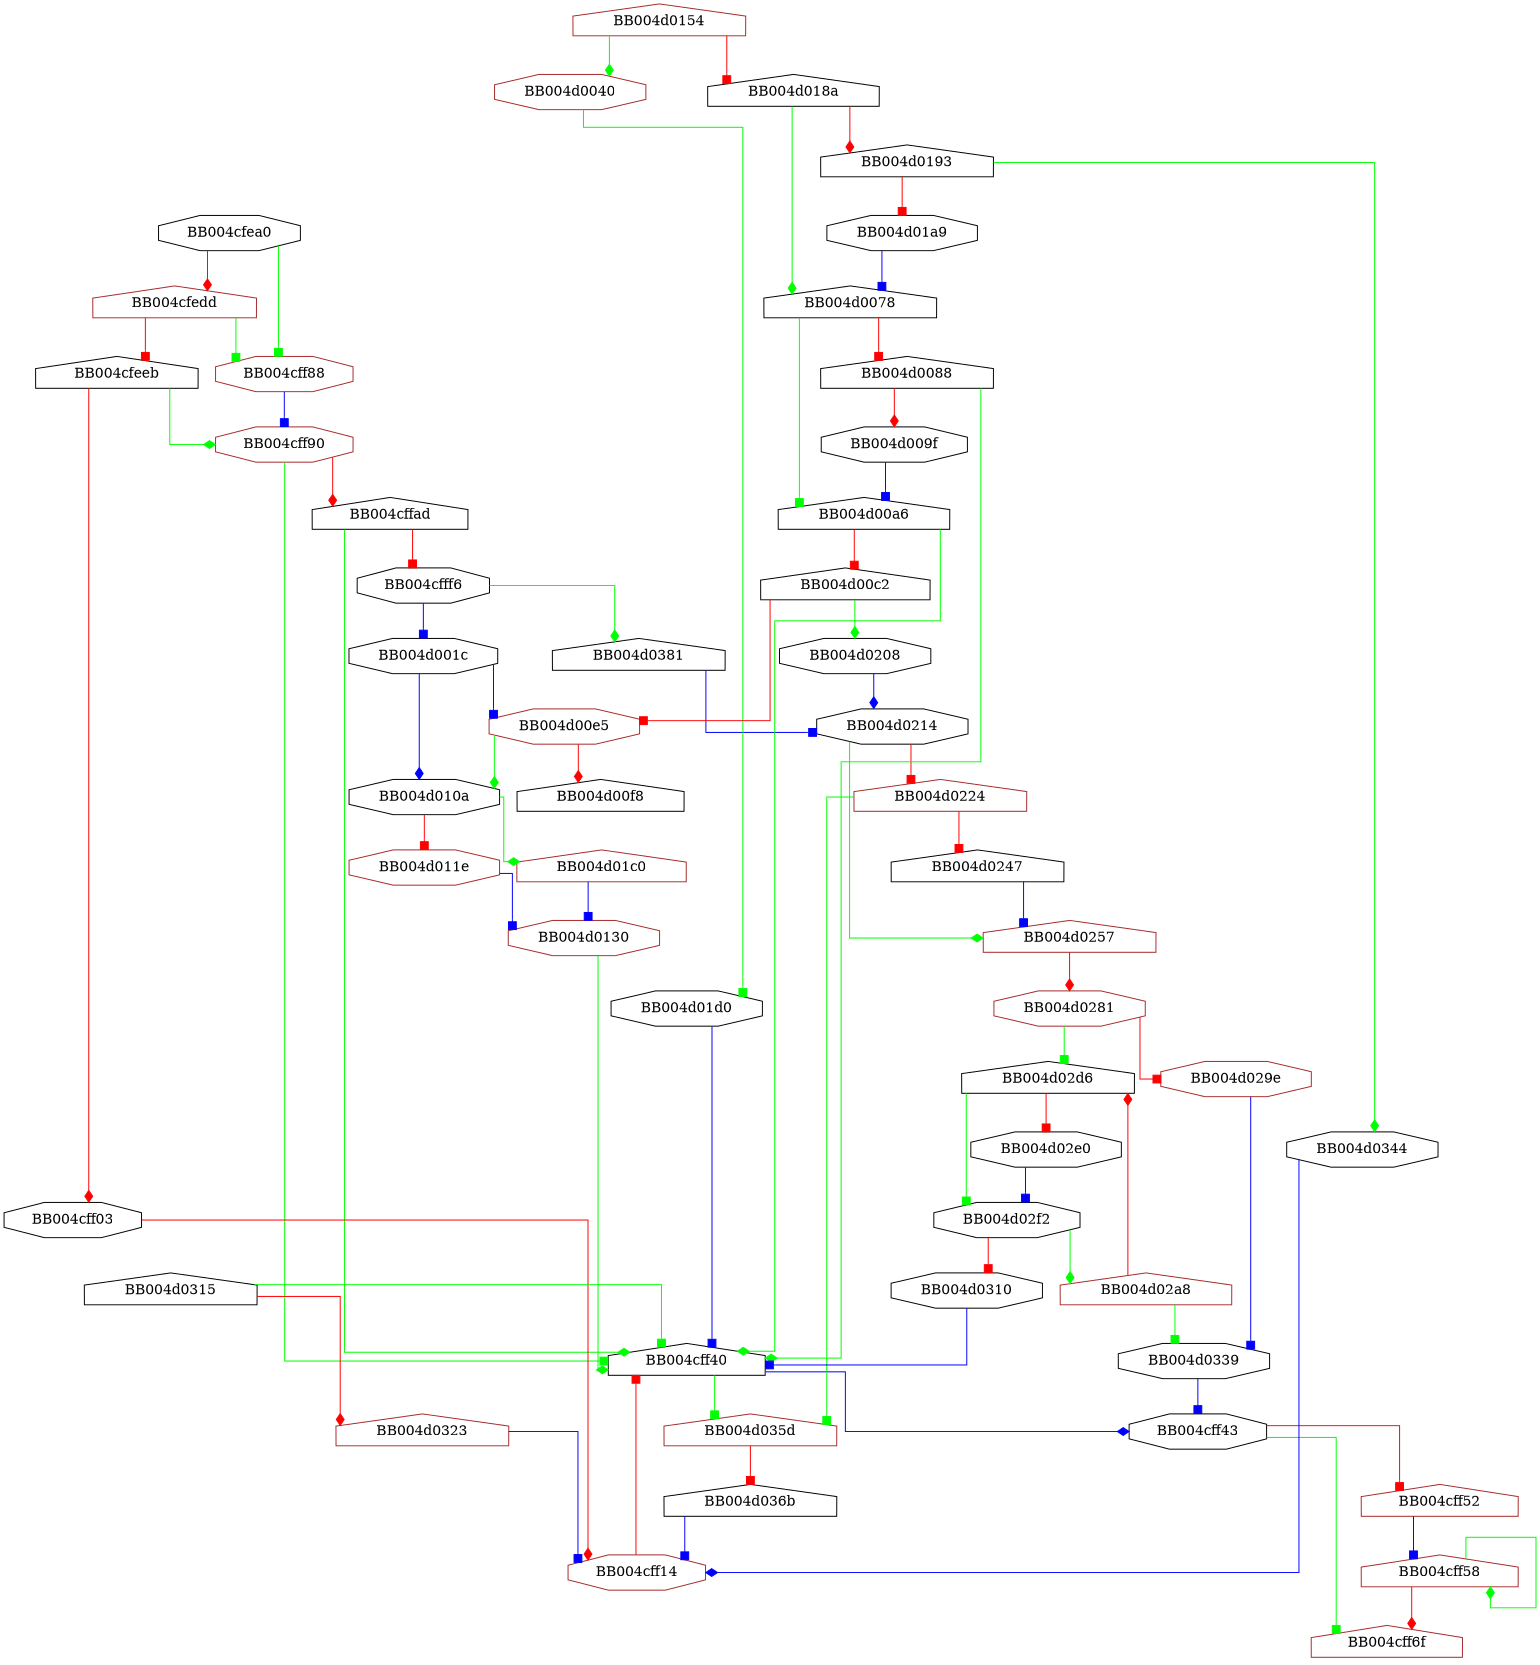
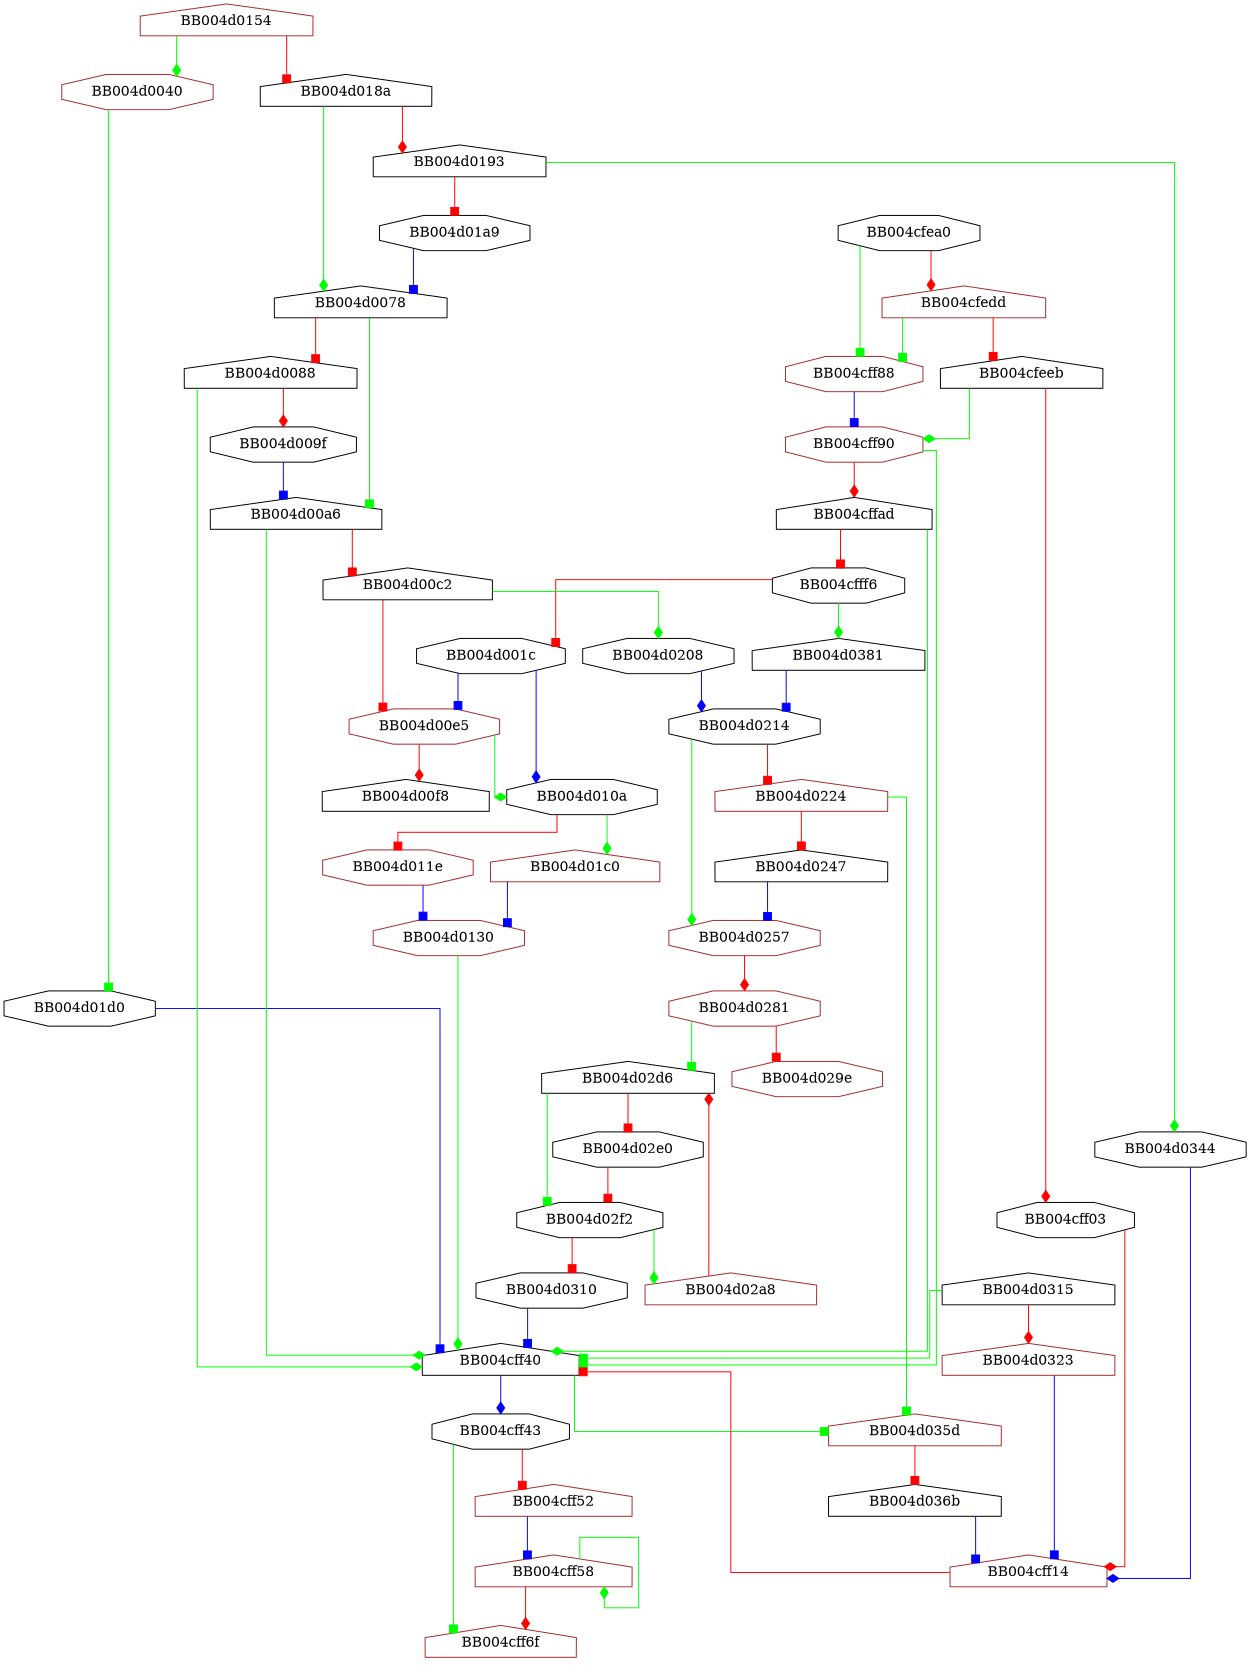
edge "BB004cfff6" -> "BB004d001c": color blue -> red
node "BB004d0257": shape house -> octagon
edge "BB004d02e0" -> "BB004d02f2": color blue -> red
node "BB004d0339": removed
node "BB004cff14": shape octagon -> house
